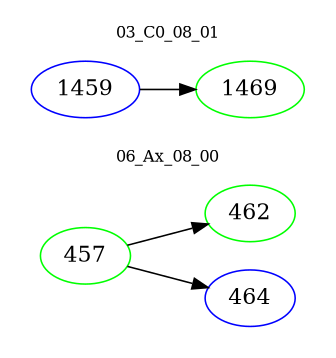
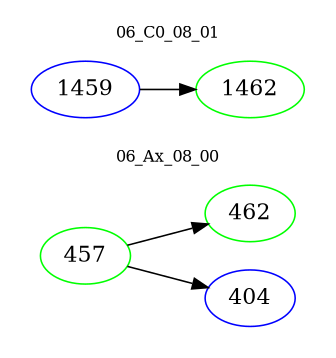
cluster "03_C0_08_01": label "03_C0_08_01" -> "06_C0_08_01"
node "1469": label "1469" -> "1462"
node "464": label "464" -> "404"
